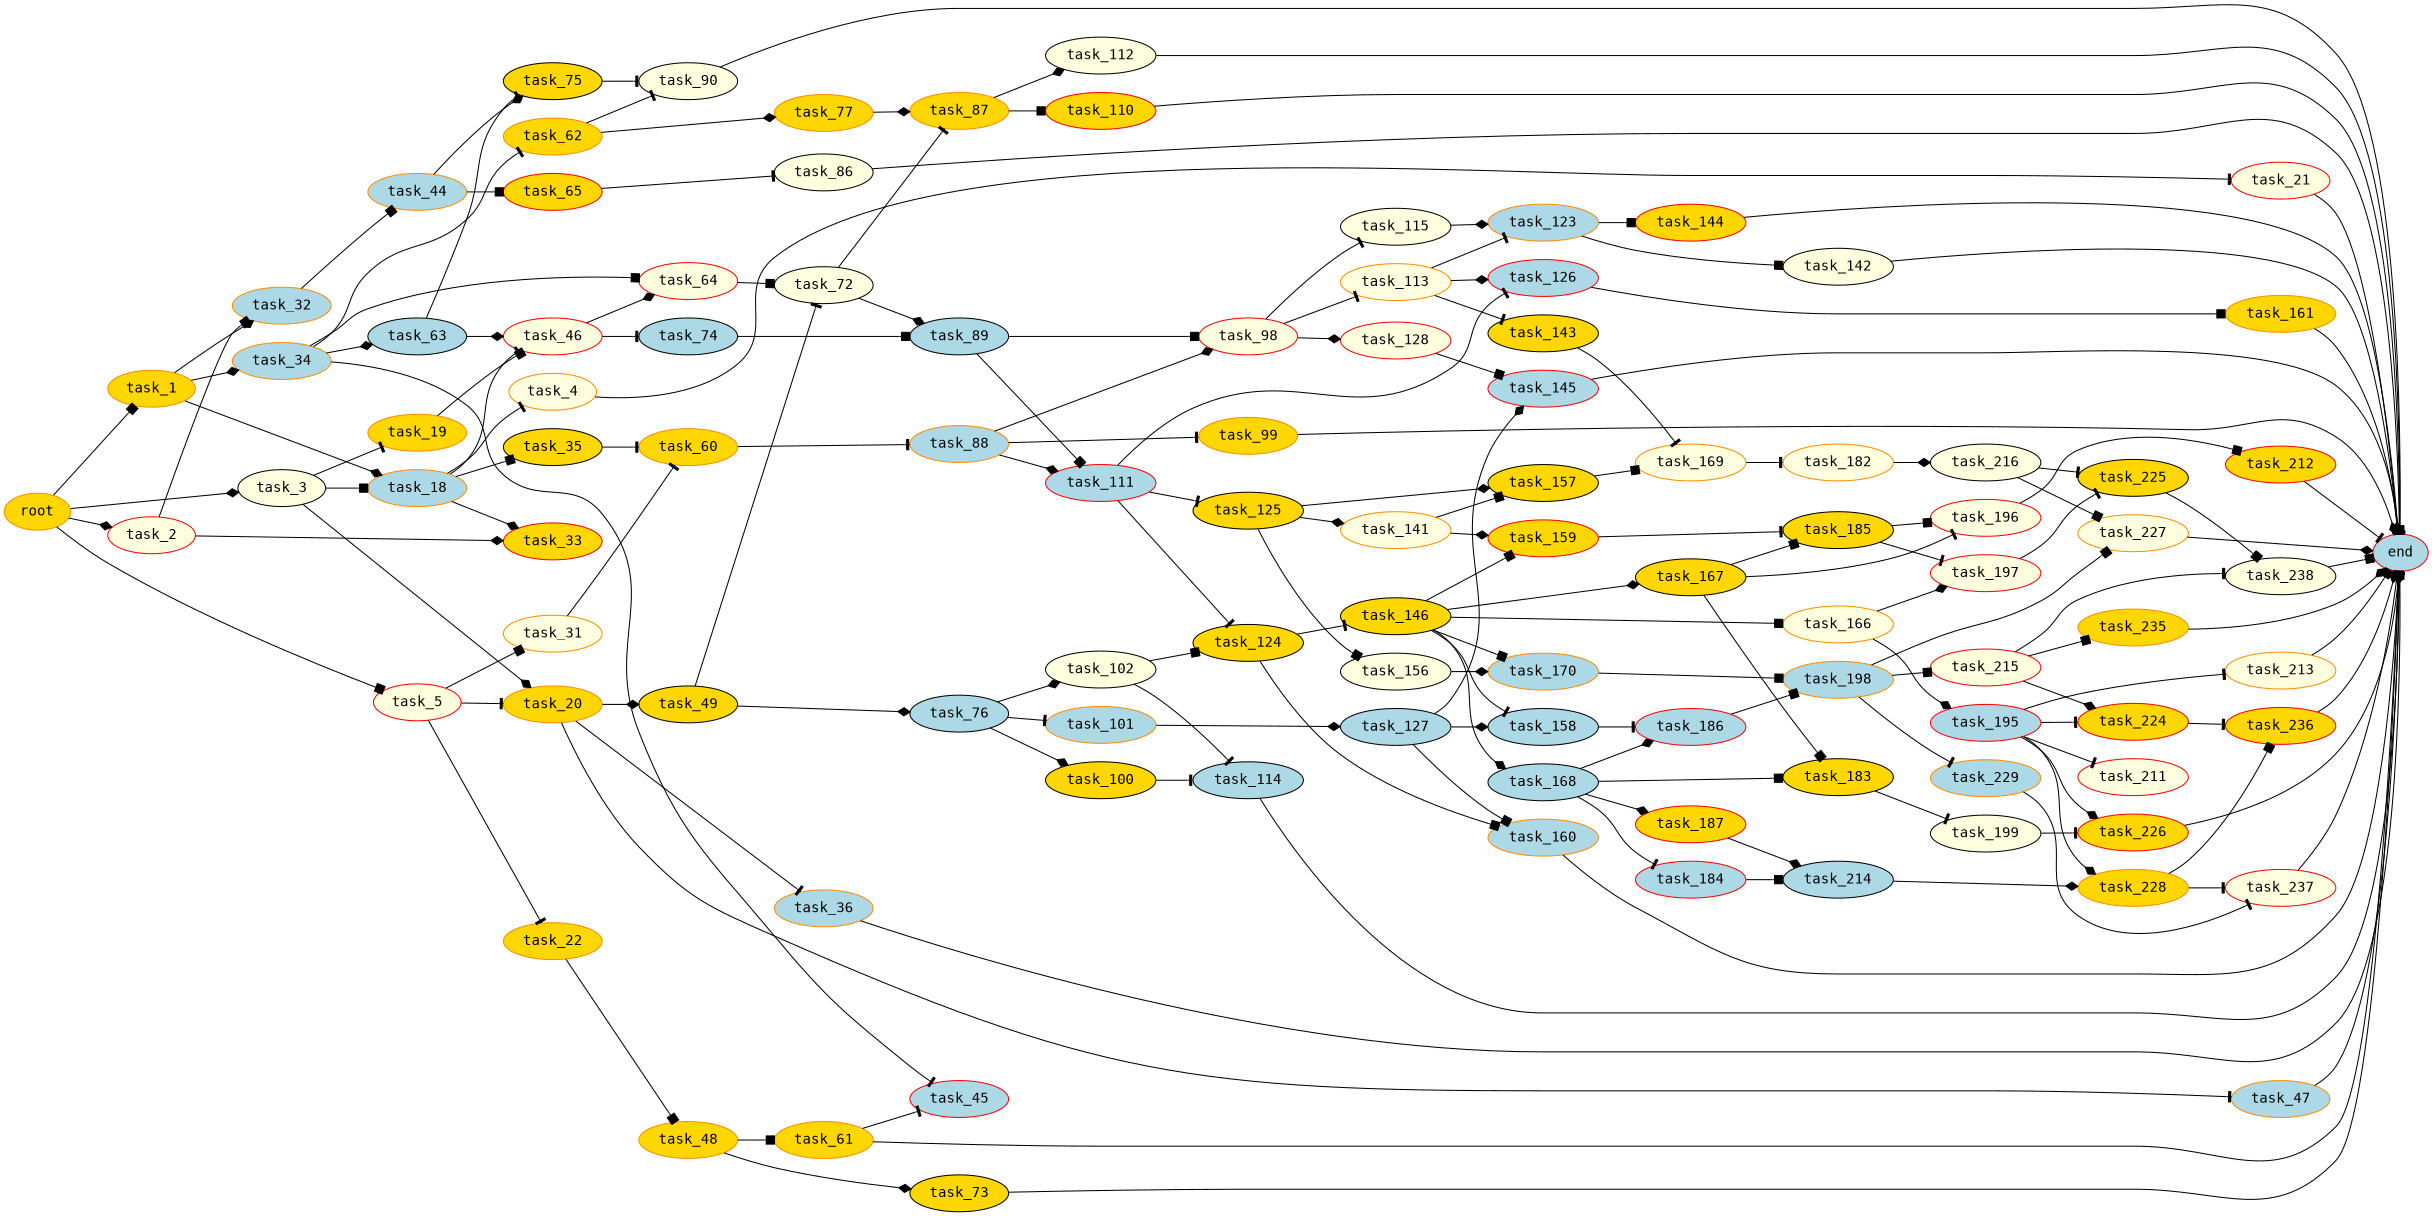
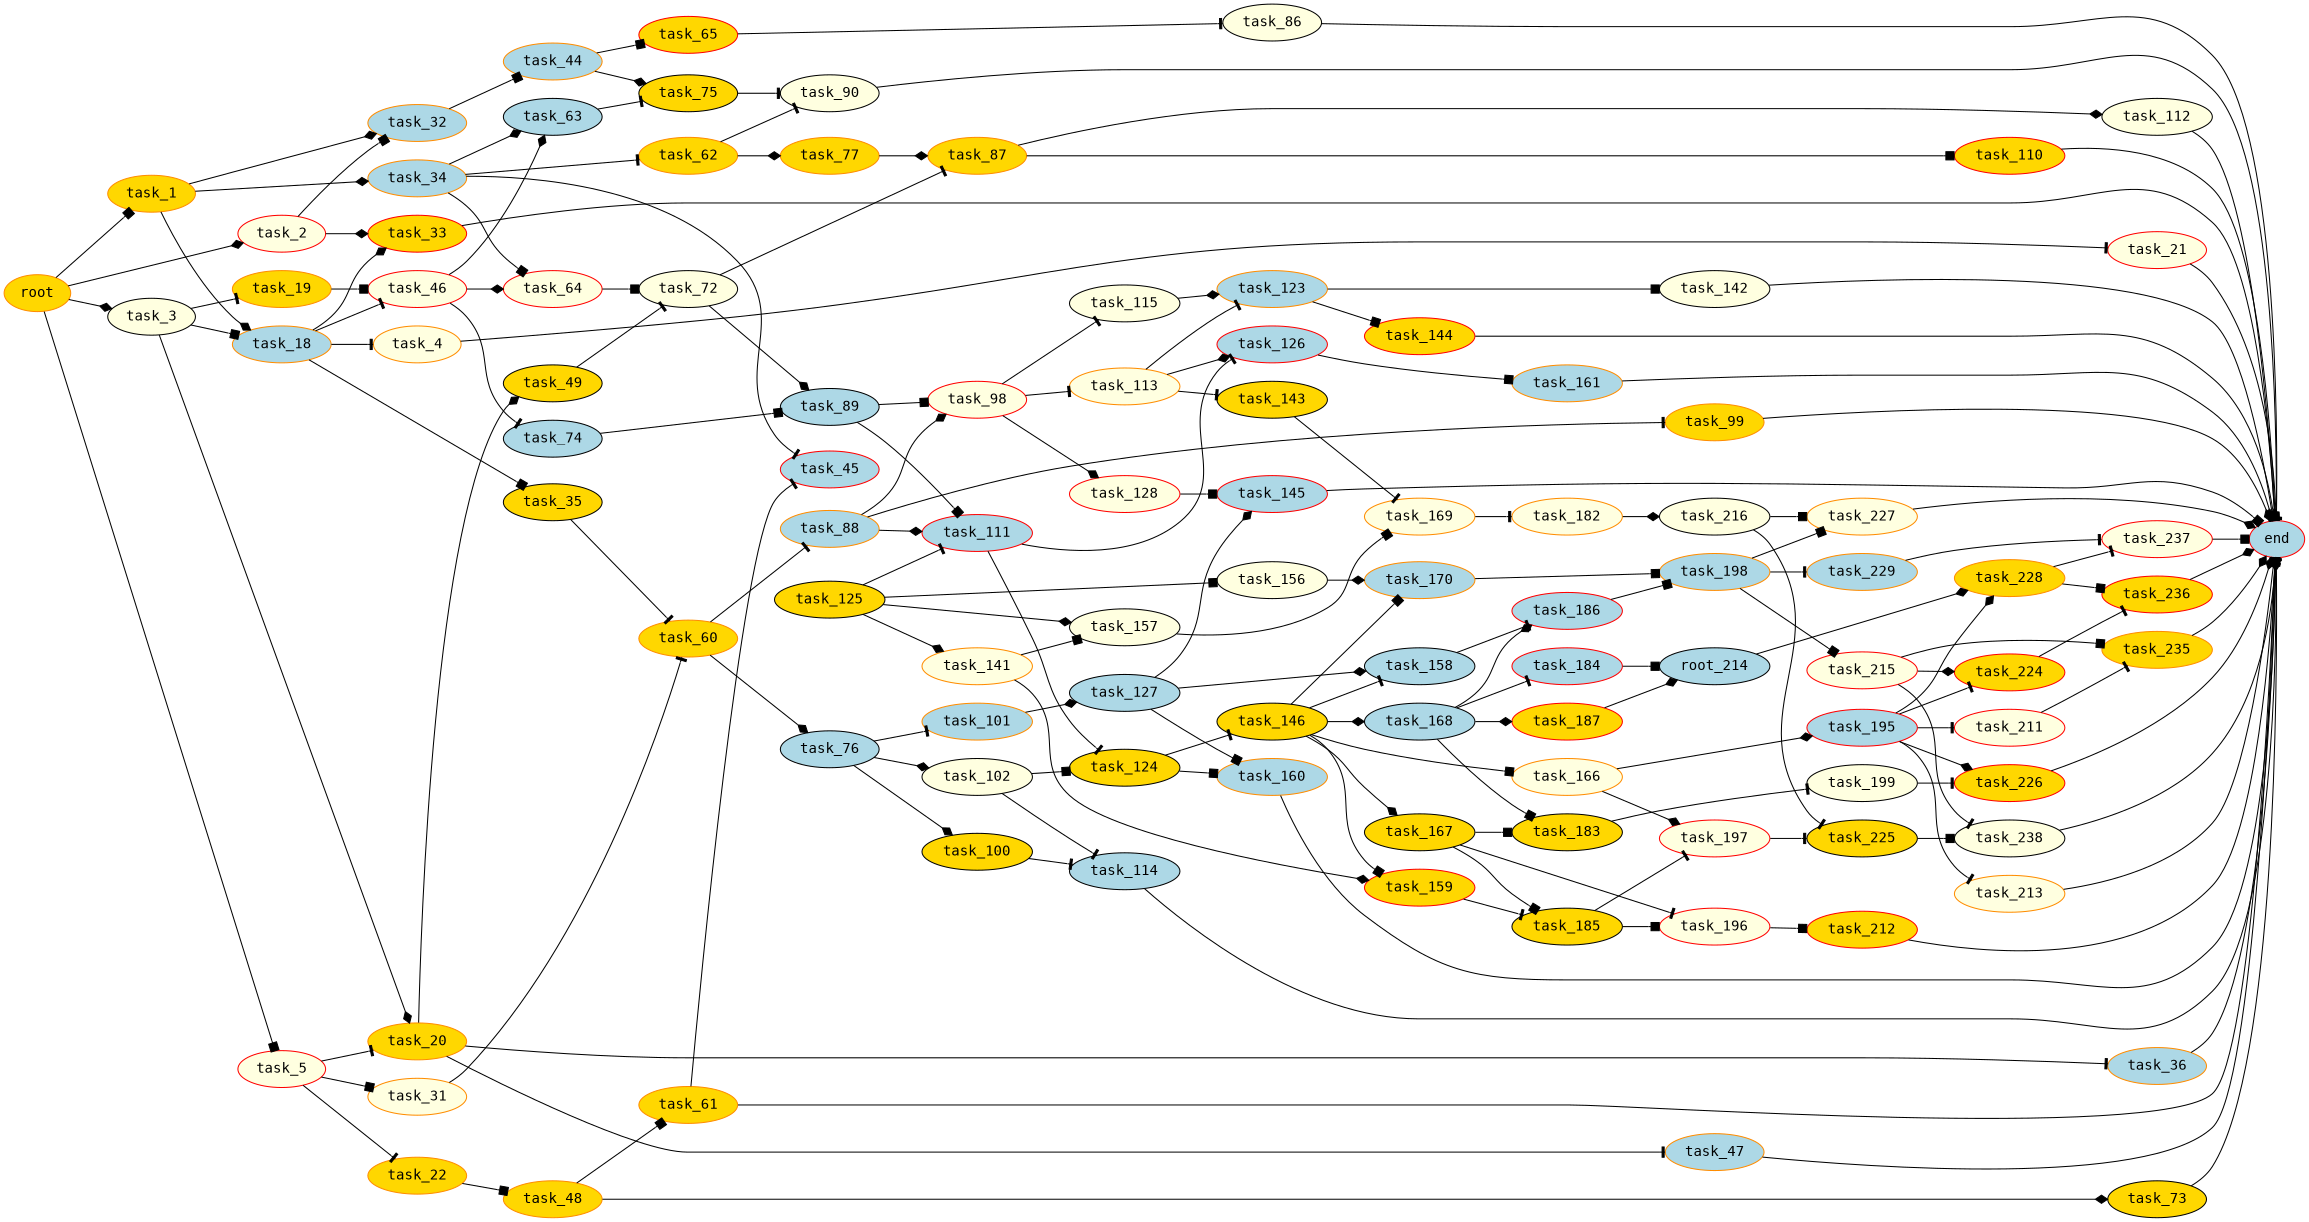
edge "task_33" -> "end": added
node "task_161": fillcolor gold -> lightblue
edge "task_63" -> "task_46": reversed
node "task_157": fillcolor gold -> lightyellow
edge "task_111" -> "task_125": reversed
edge "task_211" -> "task_235": added
edge "task_49" -> "task_76": now "task_60" -> "task_76"
node "task_214": label "task_214" -> "root_214"
